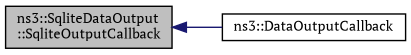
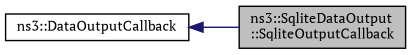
edge "ns3::DataOutputCallback" -> "ns3::SqliteDataOutput ::SqliteOutputCallback": reversed
